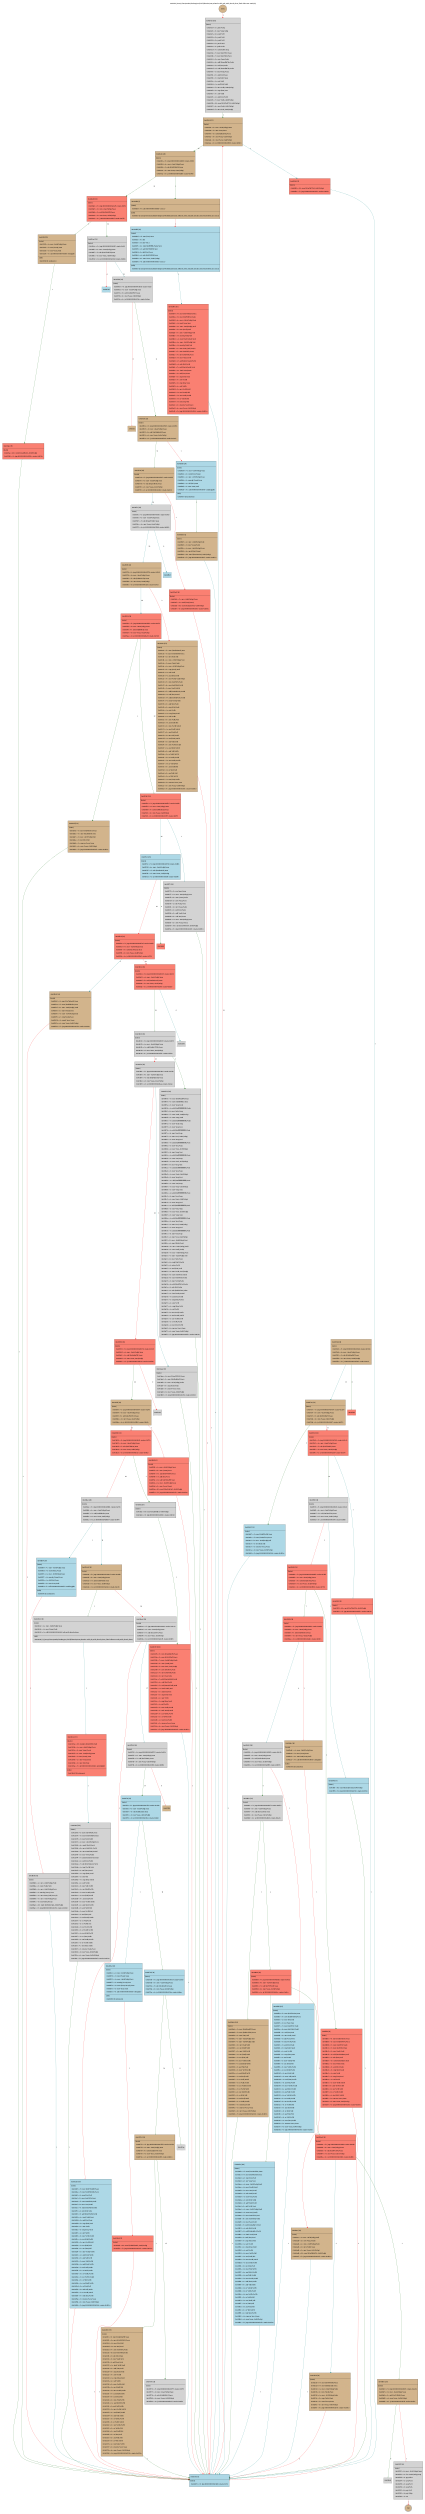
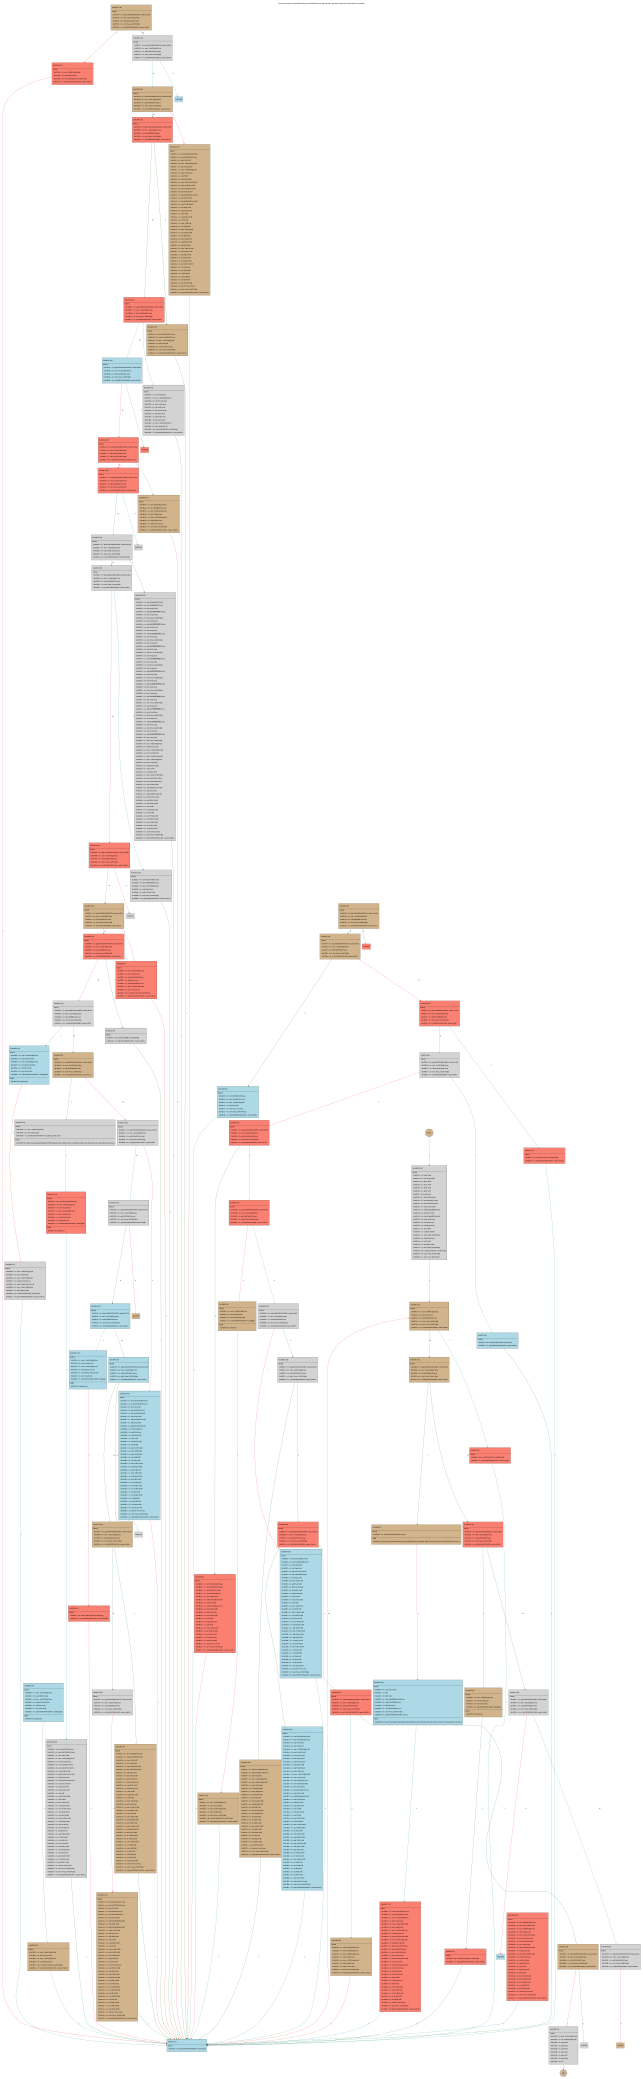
node "0x401524 [28]": removed
edge "0x401e1a [15]" -> "0x402285 [108]": now "0x401e1a [15]" -> "0x40245c [5]"
node "0x401e29 [147]": added
